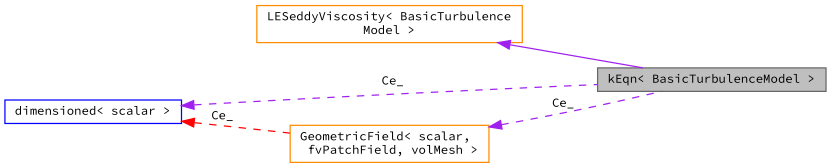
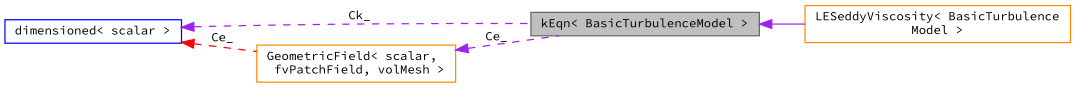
edge "kEqn< BasicTurbulenceModel >" -> "LESeddyViscosity< BasicTurbulence Model >": reversed
edge "kEqn< BasicTurbulenceModel >" -> "dimensioned< scalar >": label " Ce_" -> " Ck_"
